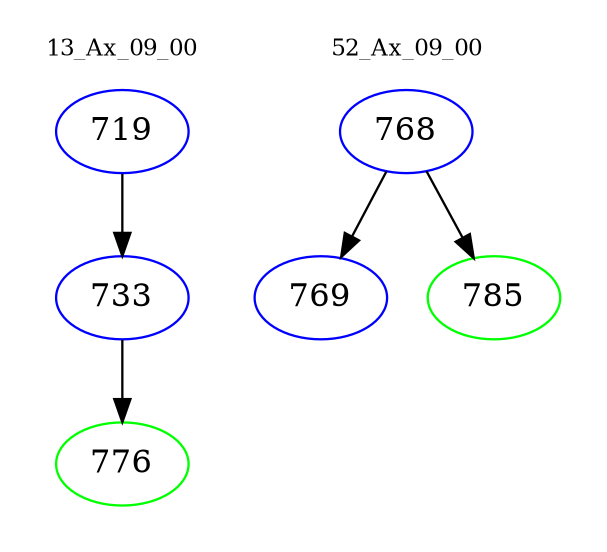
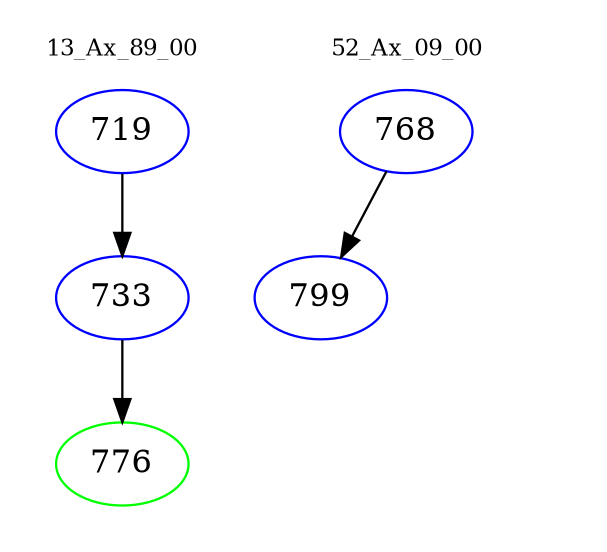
cluster "13_Ax_09_00": label "13_Ax_09_00" -> "13_Ax_89_00"
node "769": label "769" -> "799"
node "785": removed
